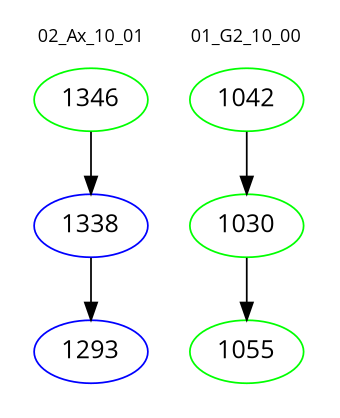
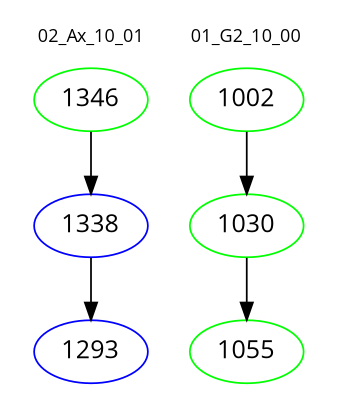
node "1042": label "1042" -> "1002"
